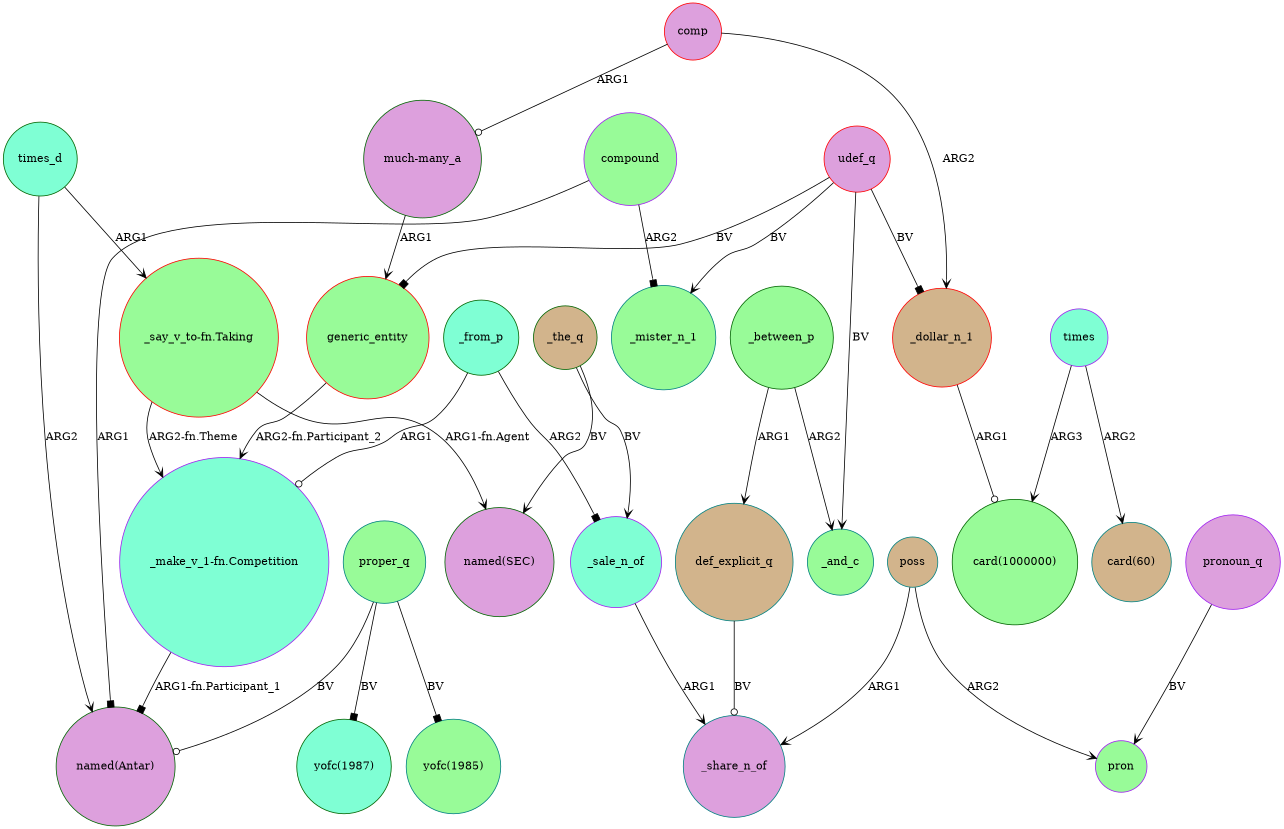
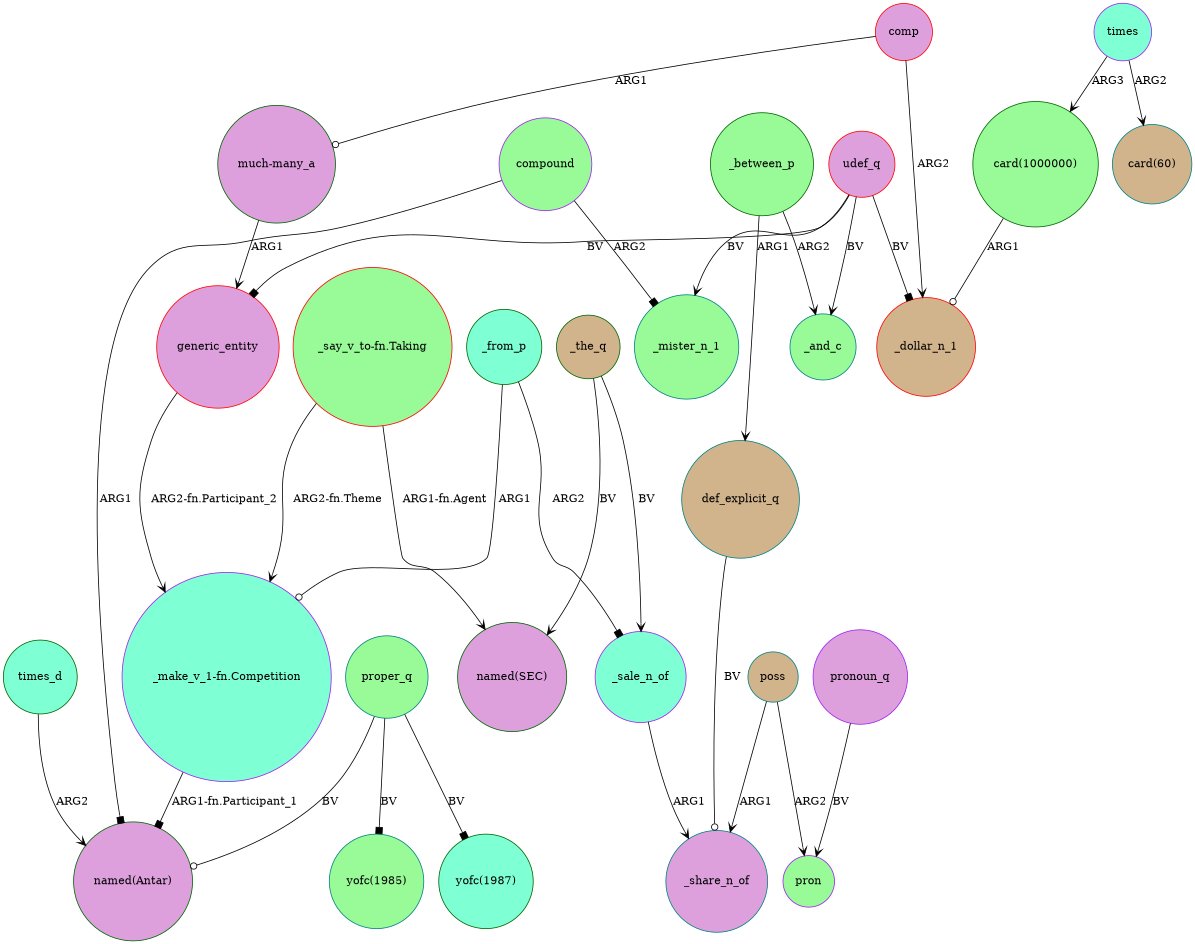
edge "times_d" -> "_say_v_to-fn.Taking": removed, label "ARG1"
node "generic_entity": fillcolor palegreen -> plum
edge "_dollar_n_1" -> "card(1000000)": reversed
